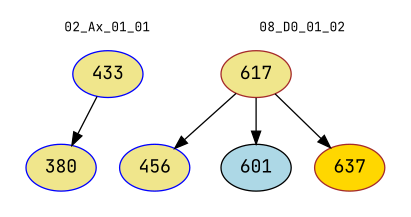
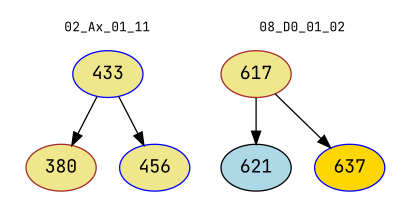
cluster "02_Ax_01_01": label "02_Ax_01_01" -> "02_Ax_01_11"
edge "617" -> "456": now "433" -> "456"
node "380": color blue -> brown
node "601": label "601" -> "621"
node "637": color brown -> blue
